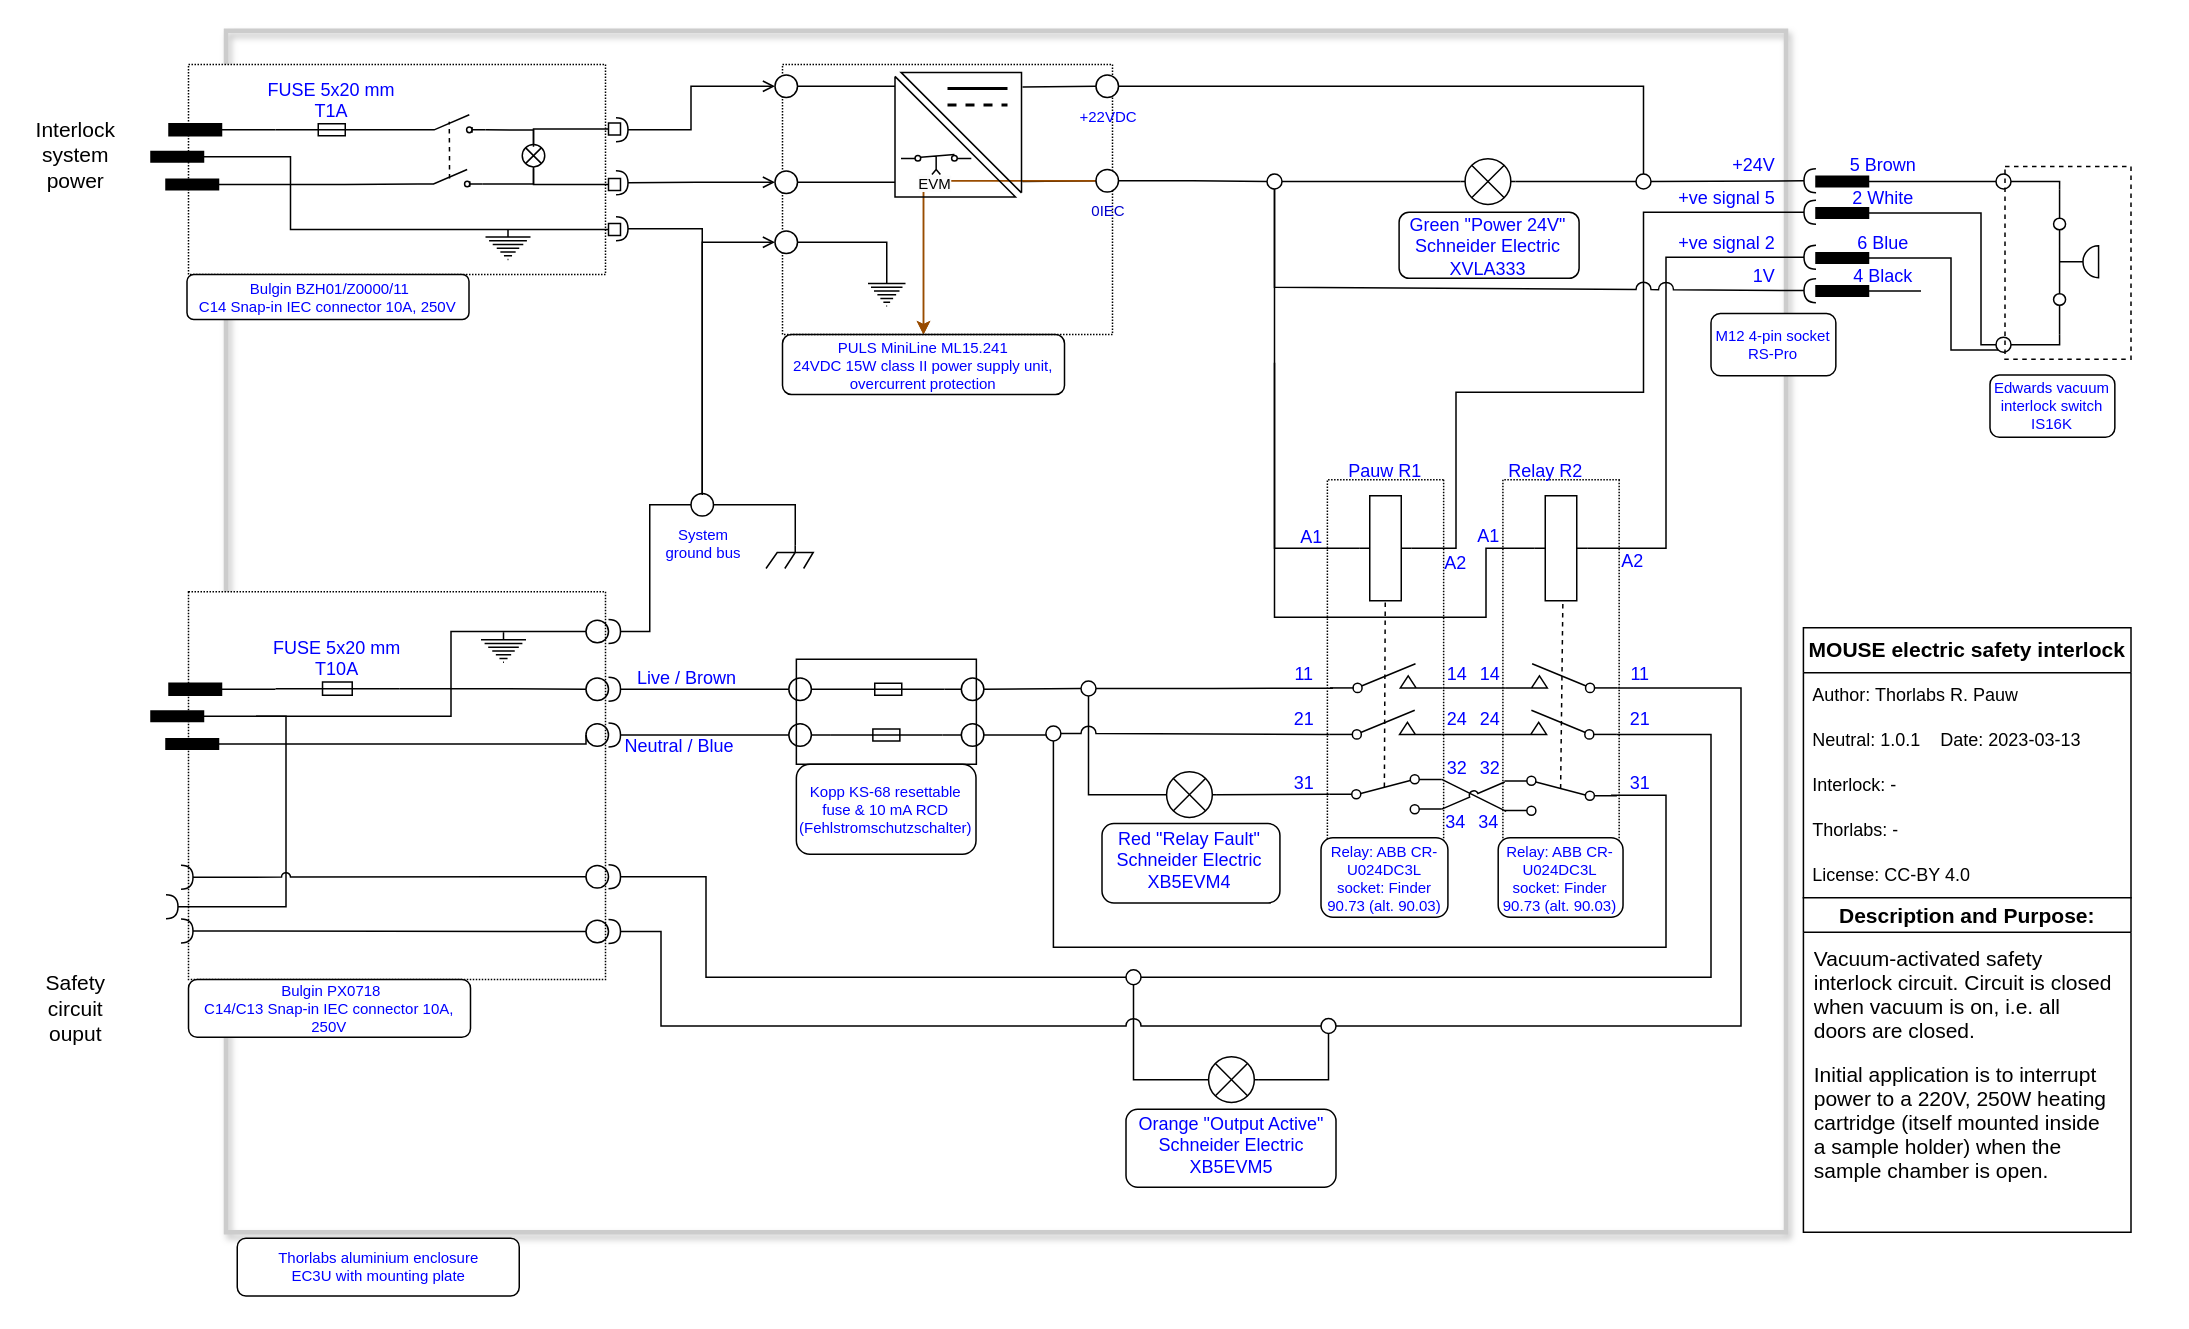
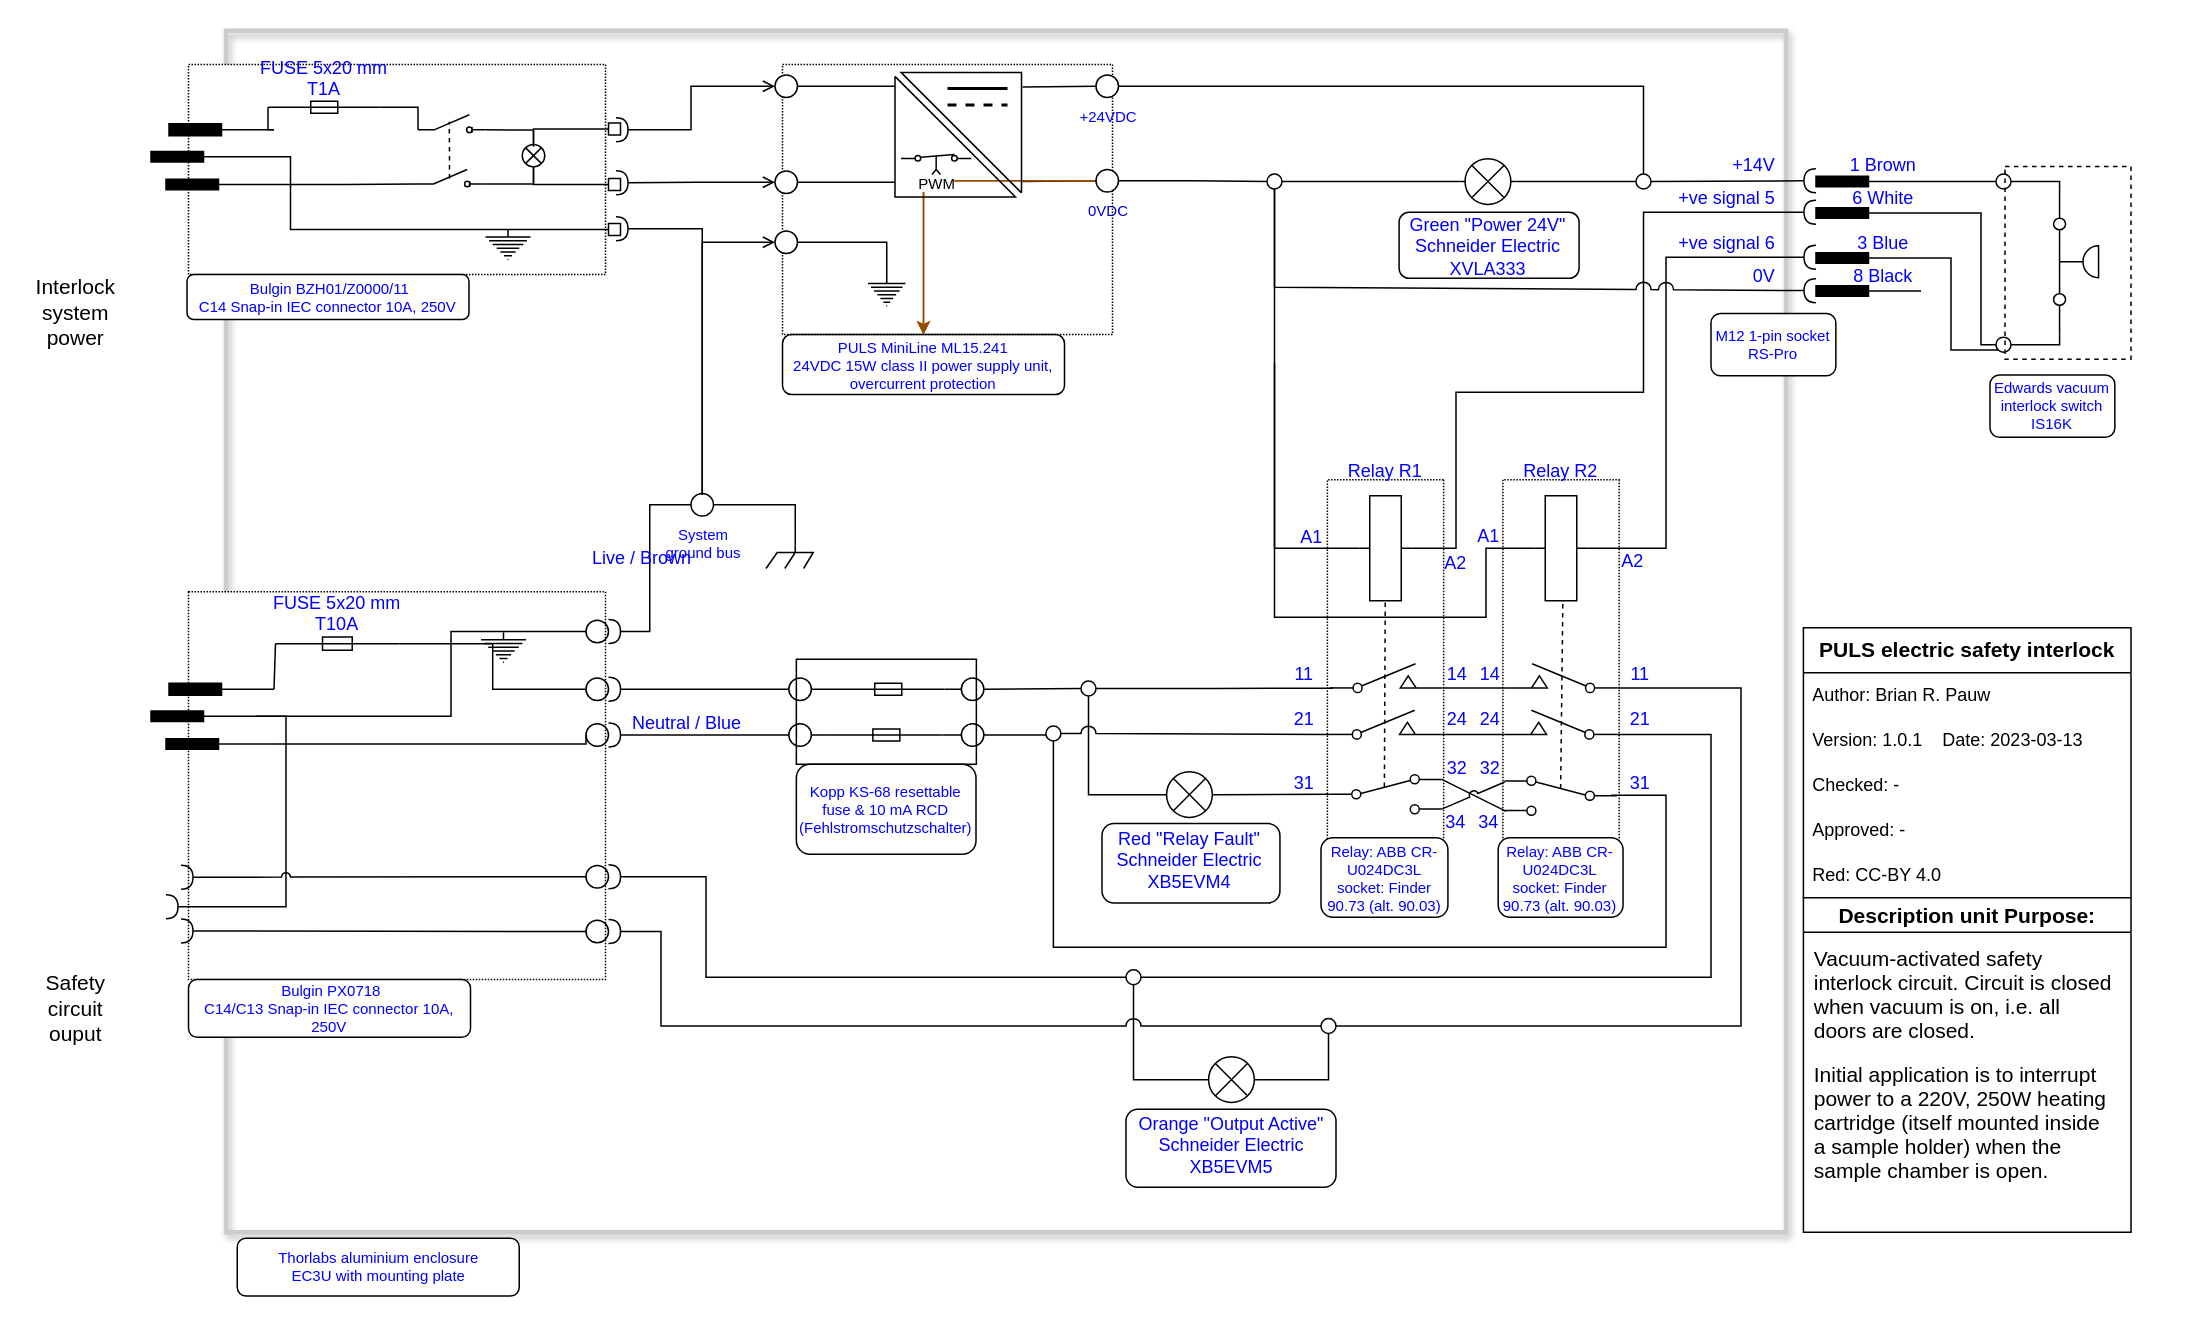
node "+22VDC": label "+22VDC" -> "+24VDC"
node "FUSE 5x20 mm T1A": moved (332, 121) -> (324, 98)
node "Interlock system power": moved (76, 155) -> (76, 312)
node "+24V": label "+24V" -> "+14V"
node "5 Brown": label "5 Brown" -> "1 Brown"
node "EVM": label "EVM" -> "PWM"
node "2 White": label "2 White" -> "6 White"
node "0IEC": label "0IEC" -> "0VDC"
node "+ve signal 2": label "+ve signal 2" -> "+ve signal 6"
node "6 Blue": label "6 Blue" -> "3 Blue"
node "1V": label "1V" -> "0V"
node "4 Black": label "4 Black" -> "8 Black"
node "M12 4-pin socket RS-Pro": label "M12 4-pin socket RS-Pro" -> "M12 1-pin socket RS-Pro"
node "Relay R2": moved (1546, 471) -> (1561, 471)
node "Pauw R1": label "Pauw R1" -> "Relay R1"
node "MOUSE electric safety interlock": label "MOUSE electric safety interlock" -> "PULS electric safety interlock"
node "Live / Brown": moved (687, 678) -> (642, 558)
node "FUSE 5x20 mm T10A": moved (337, 679) -> (337, 634)
node "Author: Thorlabs R. Pauw": label "Author: Thorlabs R. Pauw" -> "Author: Brian R. Pauw"
node "Neutral: 1.0.1 Date: 2023-03-13": label "Neutral: 1.0.1 Date: 2023-03-13" -> "Version: 1.0.1 Date: 2023-03-13"
node "Neutral / Blue": moved (680, 746) -> (687, 724)
node "Interlock: -": label "Interlock: -" -> "Checked: -"
node "Thorlabs: -": label "Thorlabs: -" -> "Approved: -"
node "License: CC-BY 4.0": label "License: CC-BY 4.0" -> "Red: CC-BY 4.0"
node "Description and Purpose:": label "Description and Purpose:" -> "Description unit Purpose:"
